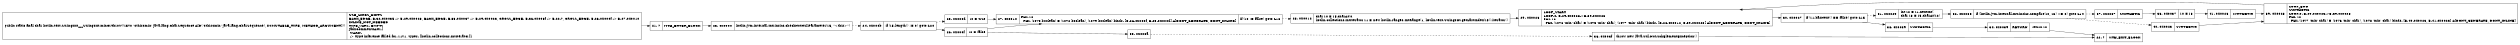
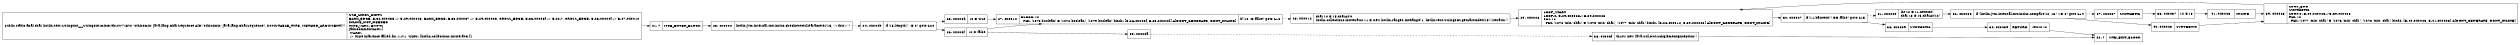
node "41: 0x0023": text "SYNTHETIC" -> "INLINE"
node "27: 0x0010": text "PHI: r0" -> "BLOCK: r0"
edge "32: 0x0035" -> "40: 0x0023": style dashed -> solid
